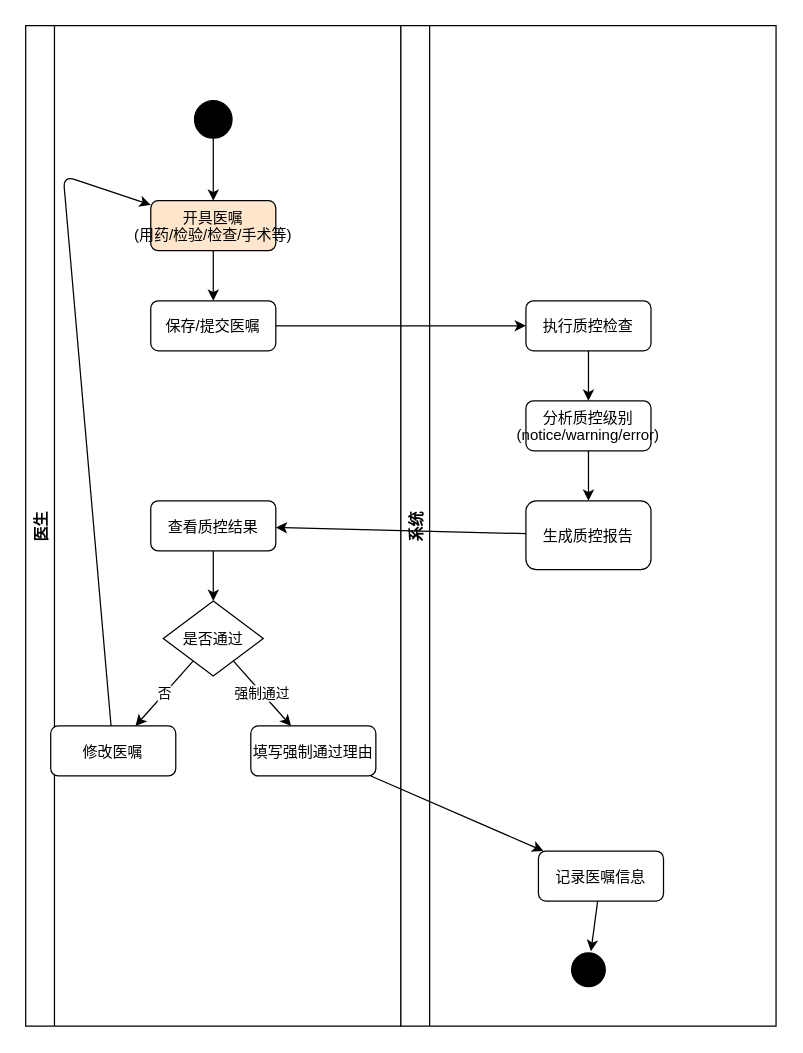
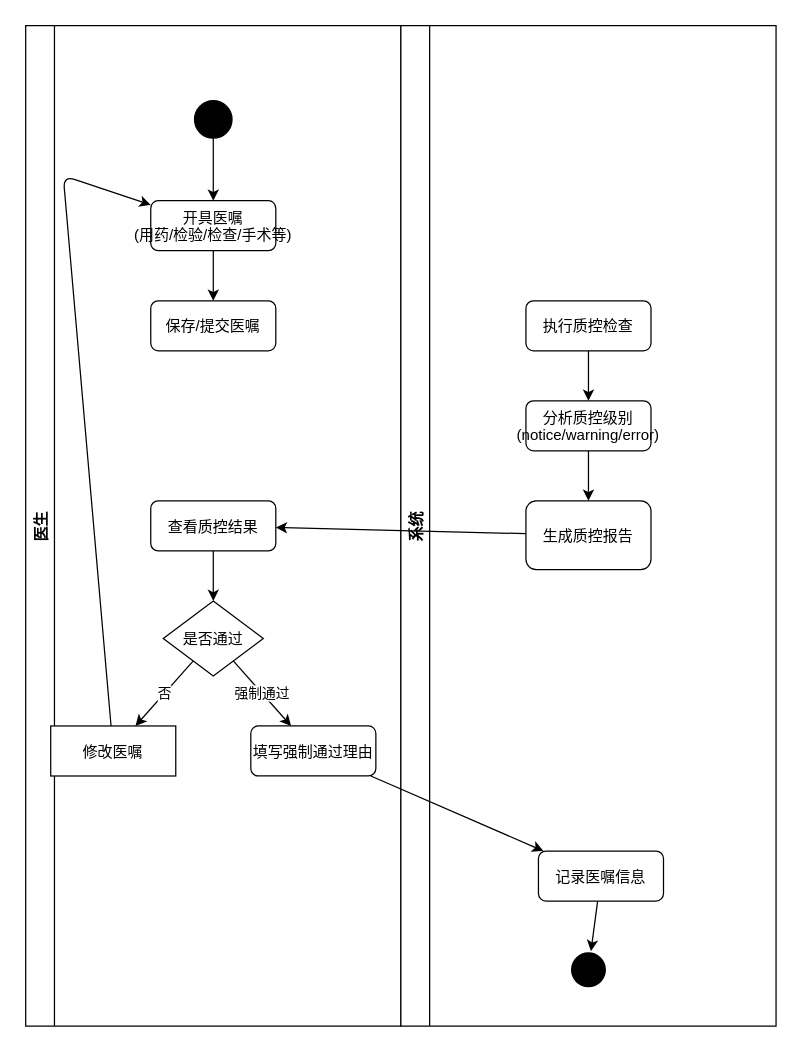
node "开具医嘱 (用药/检验/检查/手术等)": fillcolor #ffe6cc -> #ffffff
edge "保存/提交医嘱" -> "执行质控检查": removed
node "修改医嘱": shape rounded rectangle -> rectangle
